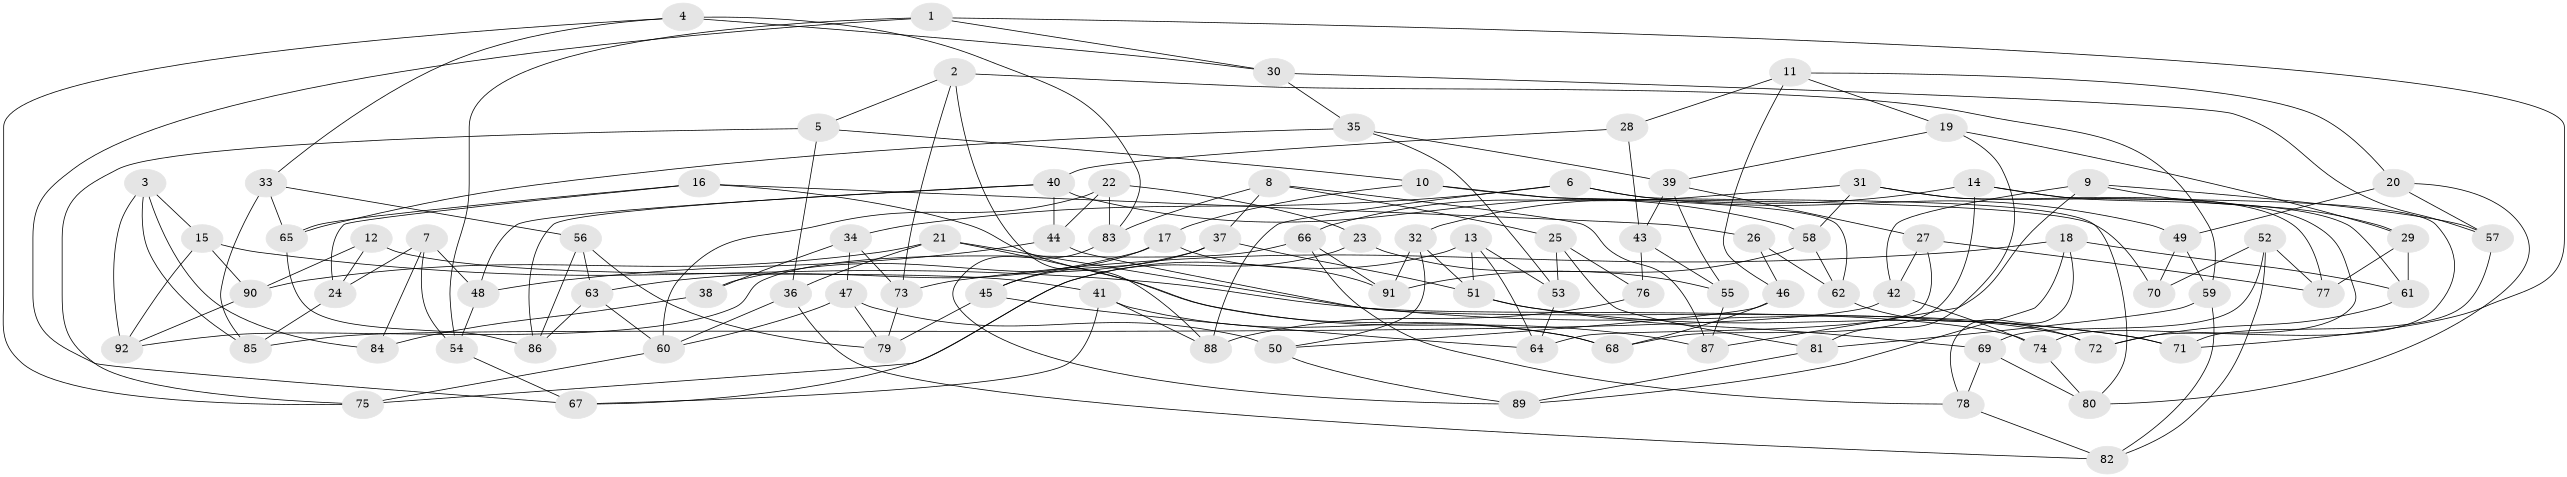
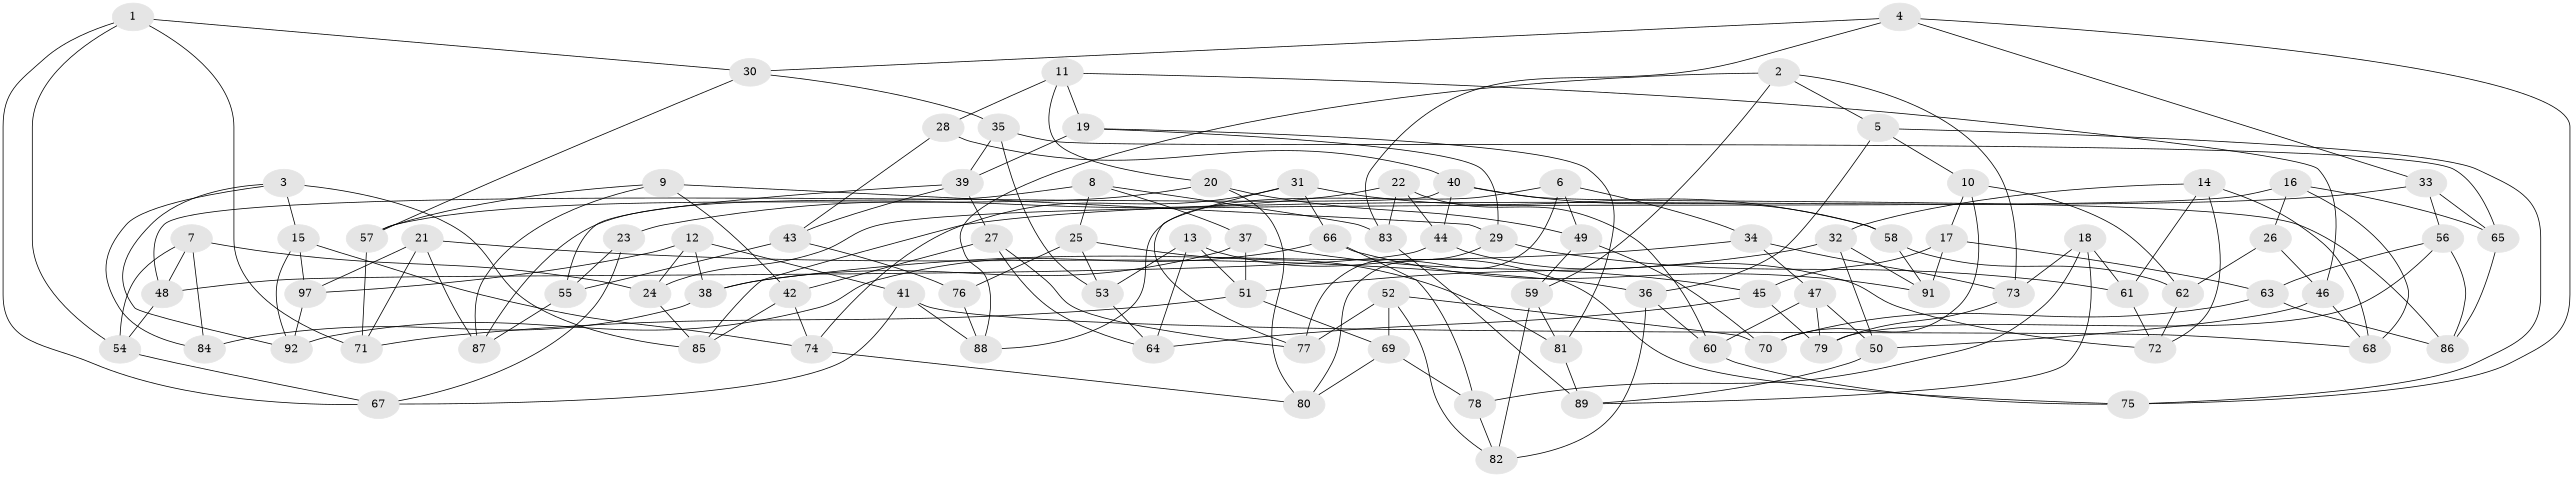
edge "12" -- "38": added
node "90": label "90" -> "97"
edge "63" -- "60": now "63" -- "70"
